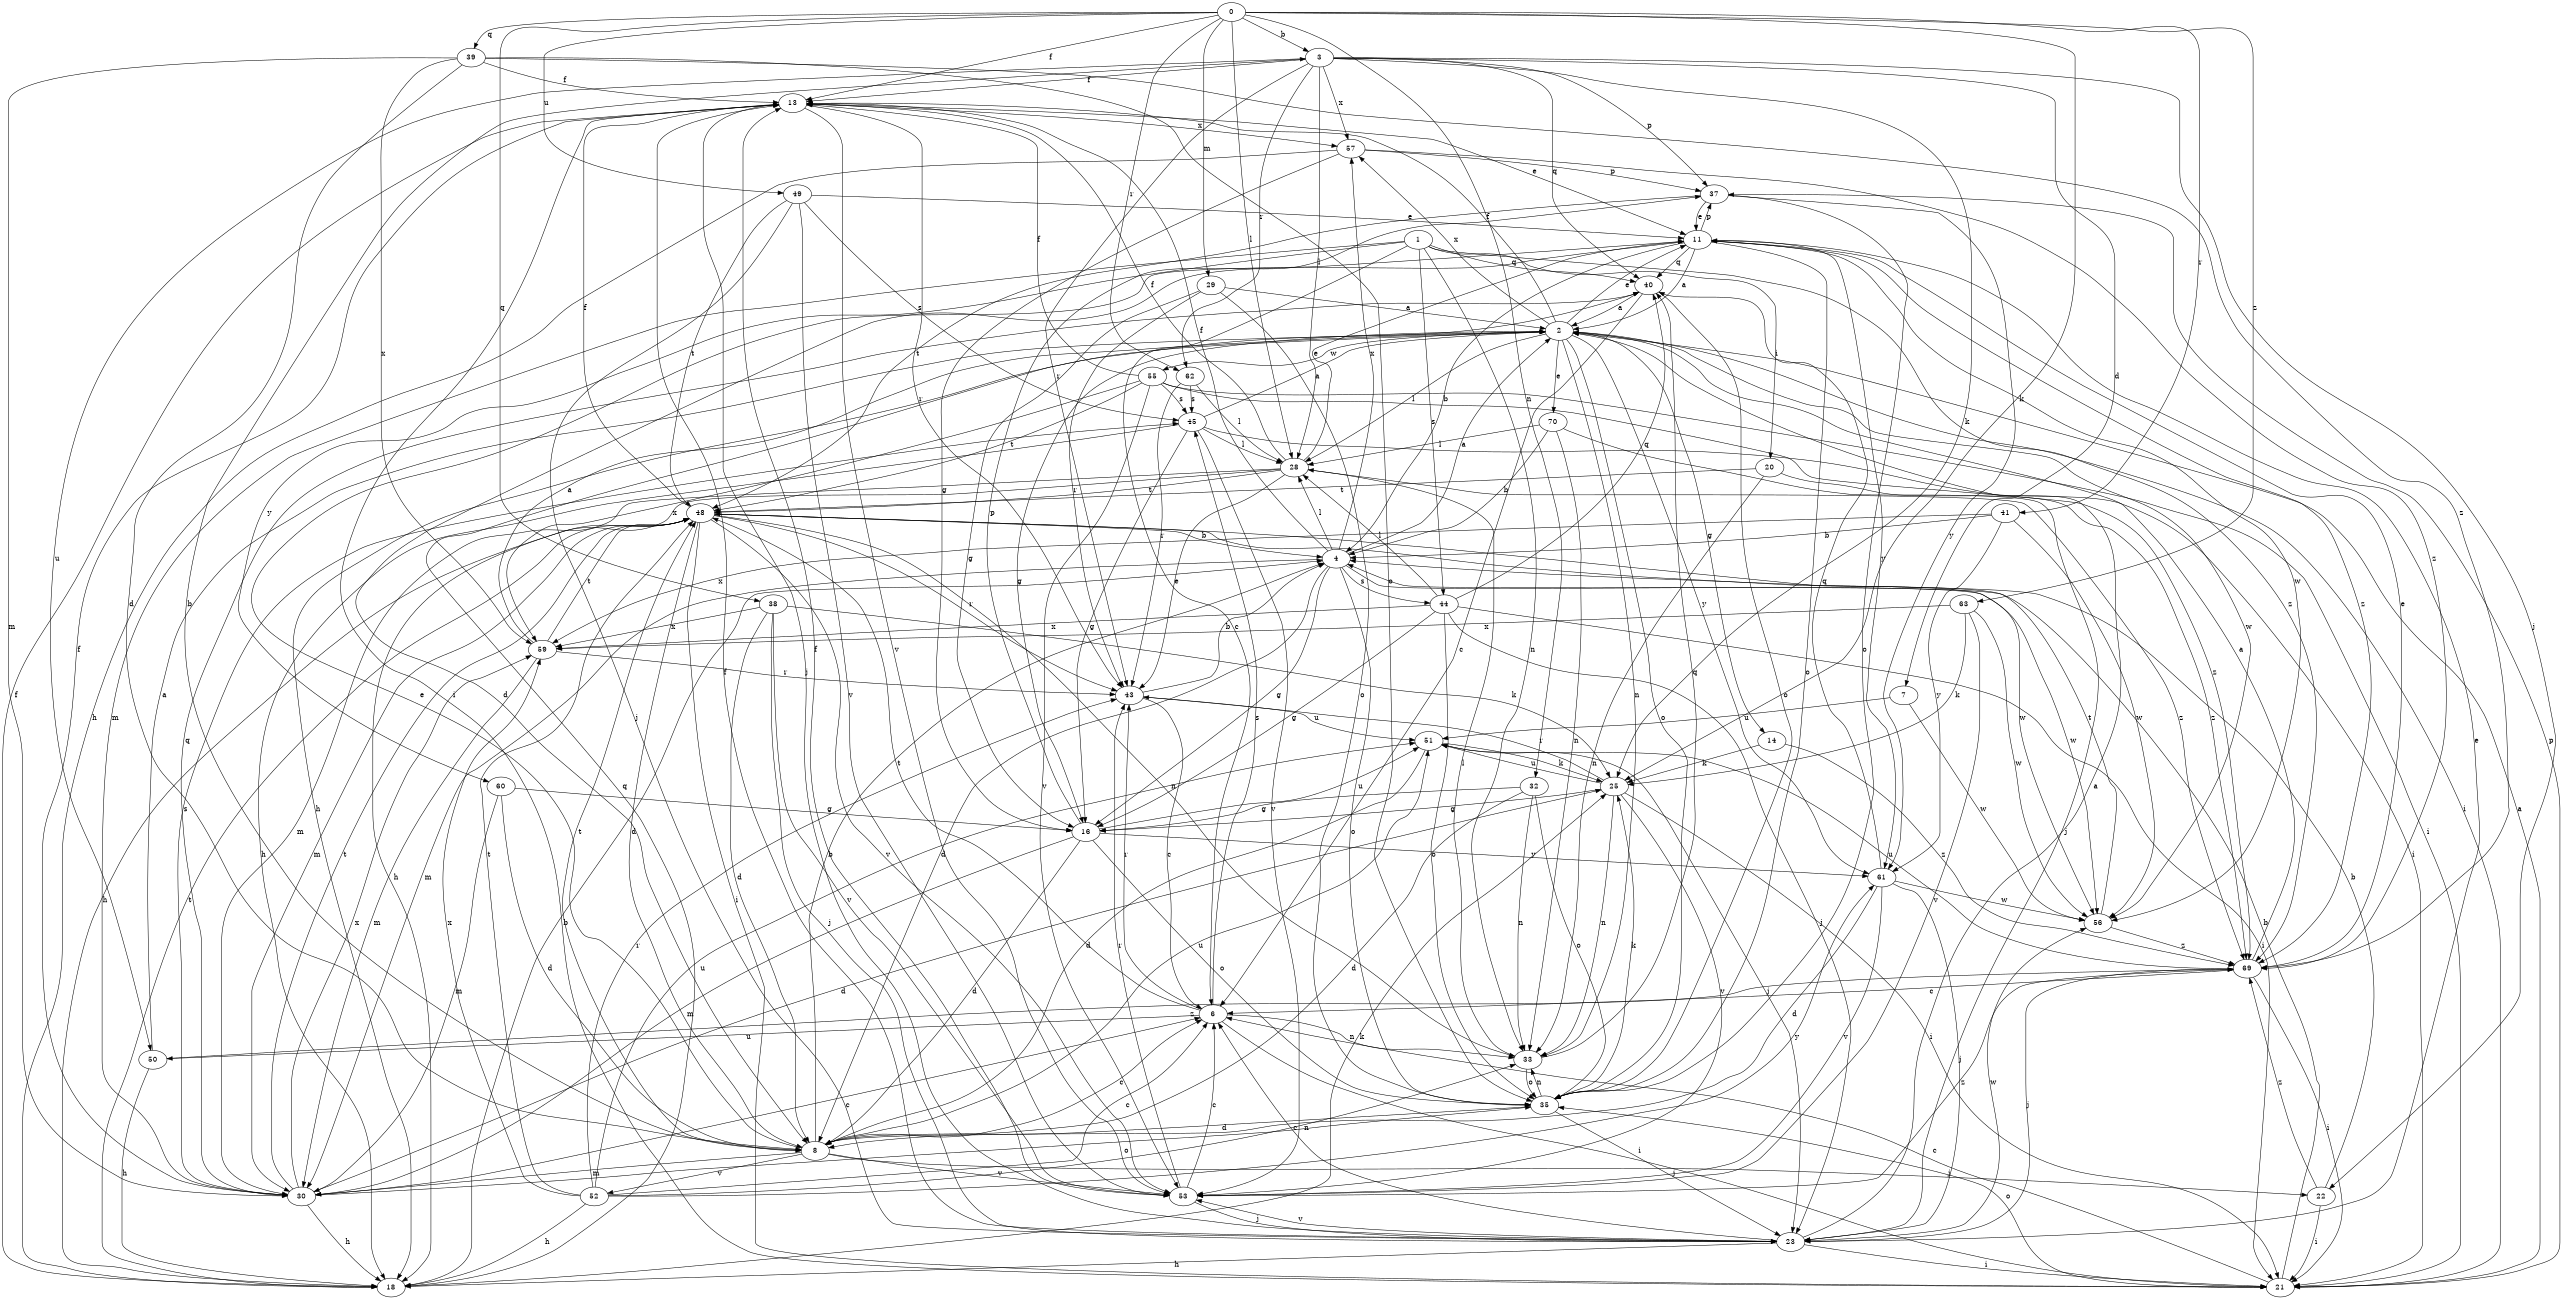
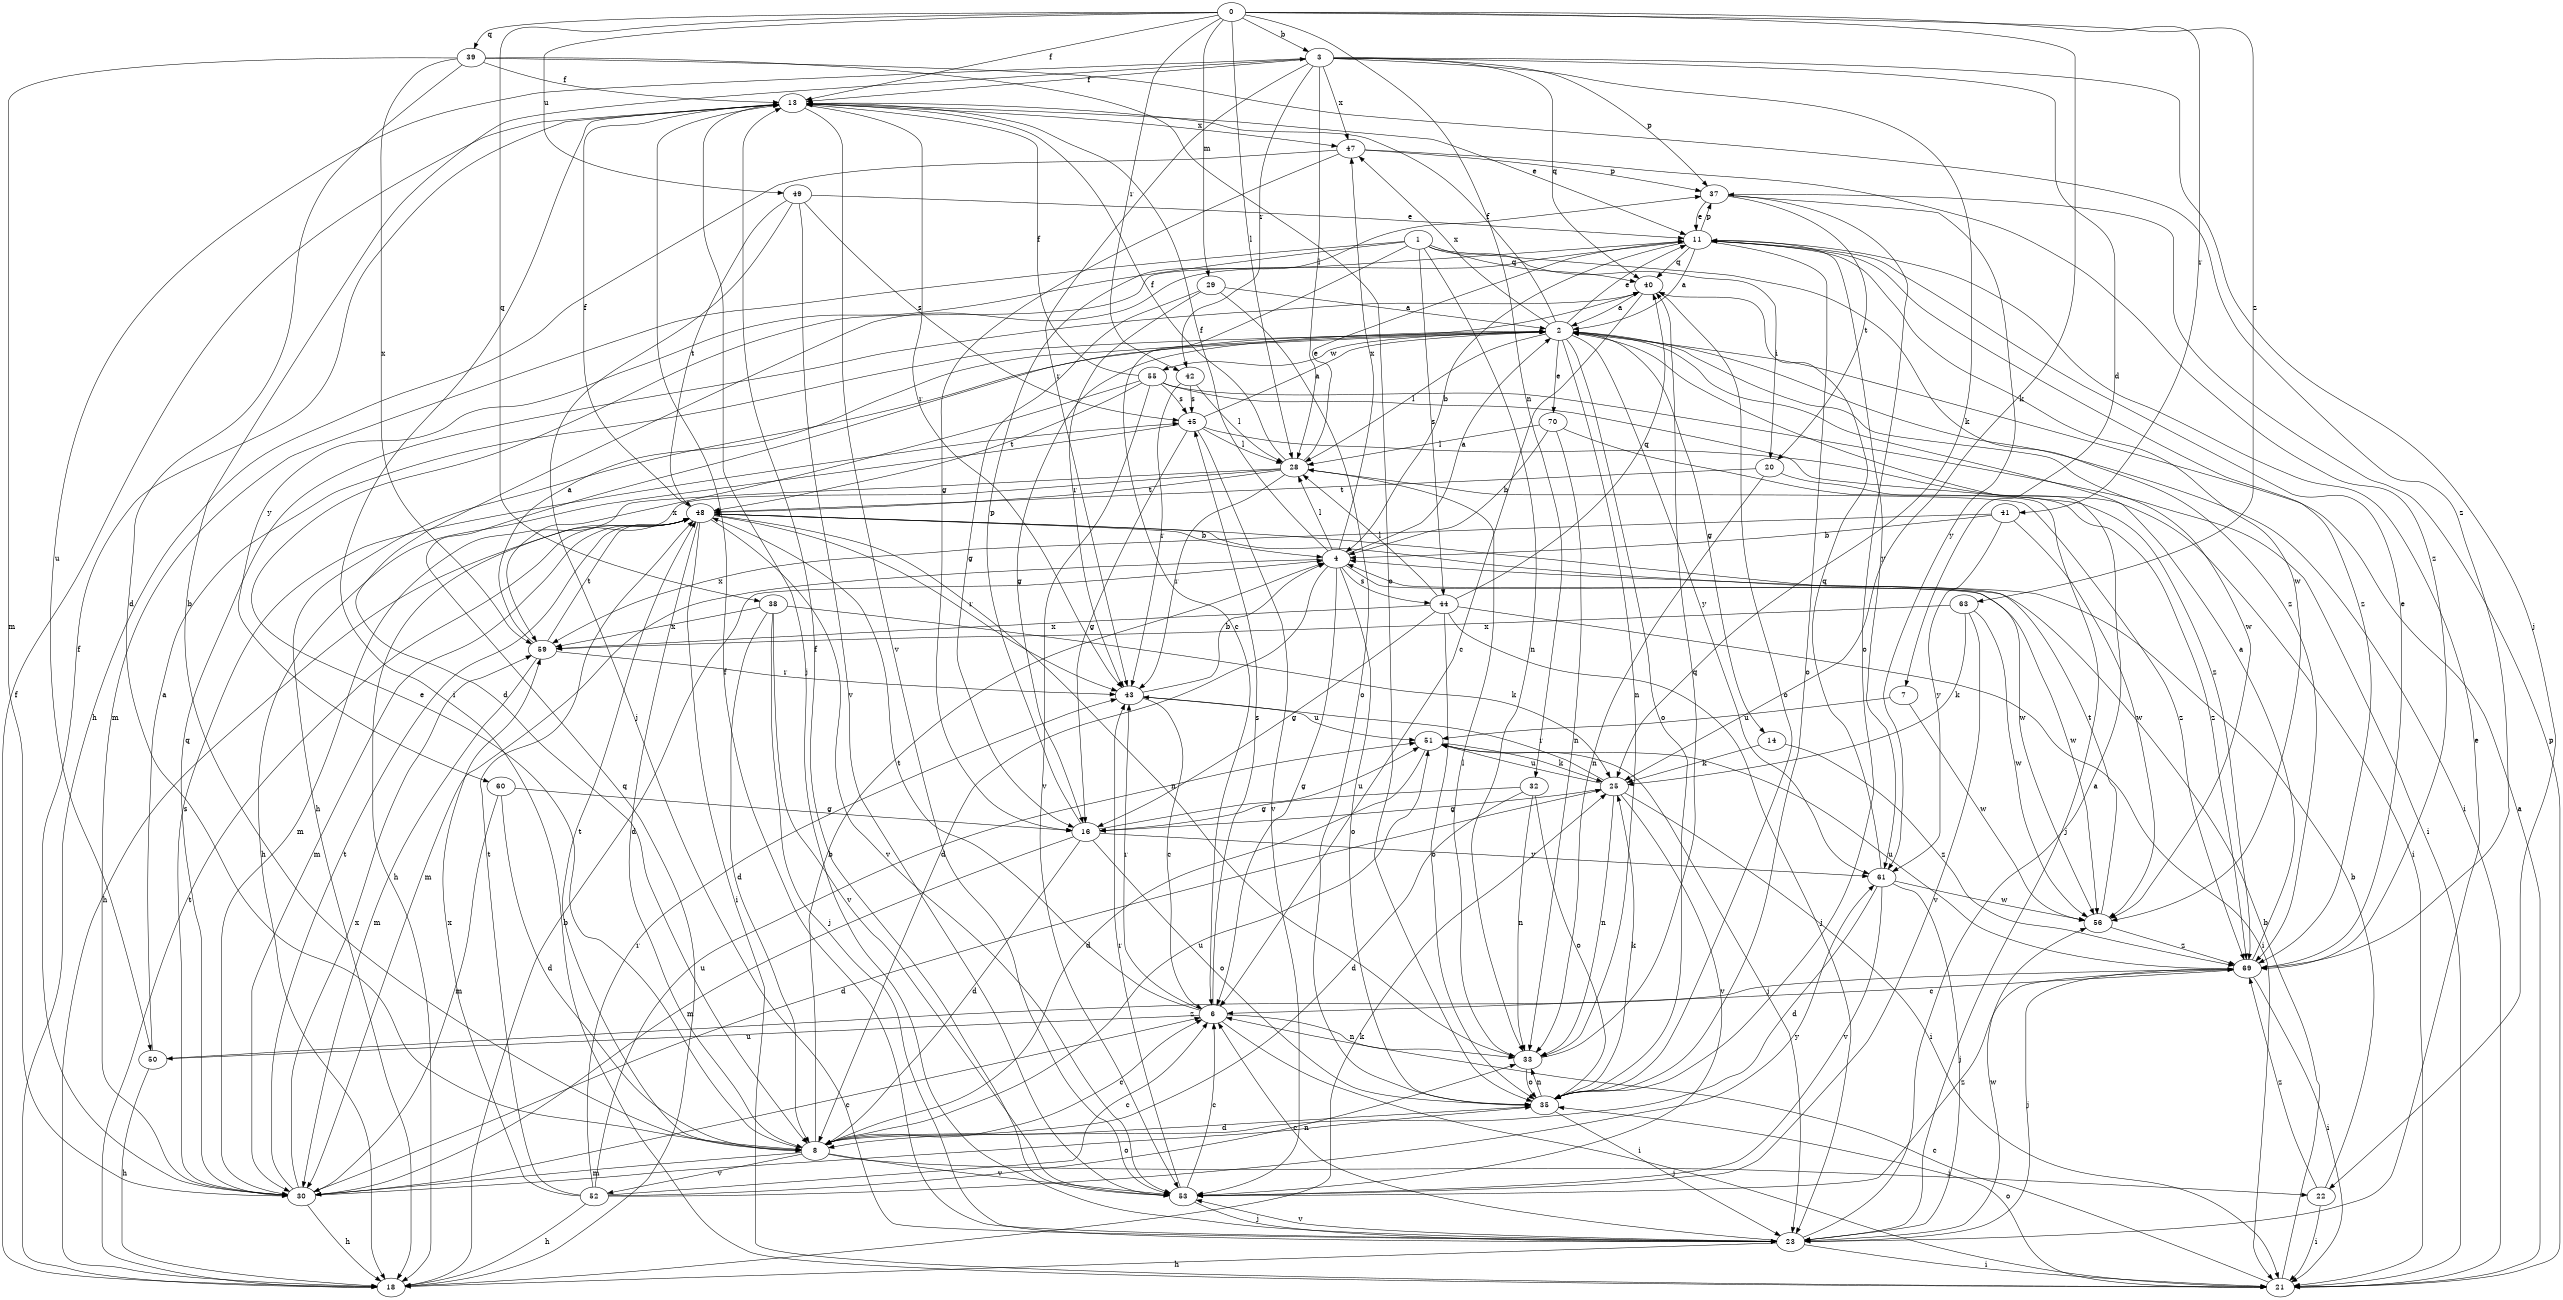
node "57": label "57" -> "47"
edge "37" -> "48": now "37" -> "20"
node "62": label "62" -> "42"
edge "28" -> "43": label "e" -> "r"
edge "4" -> "16": now "4" -> "6"
